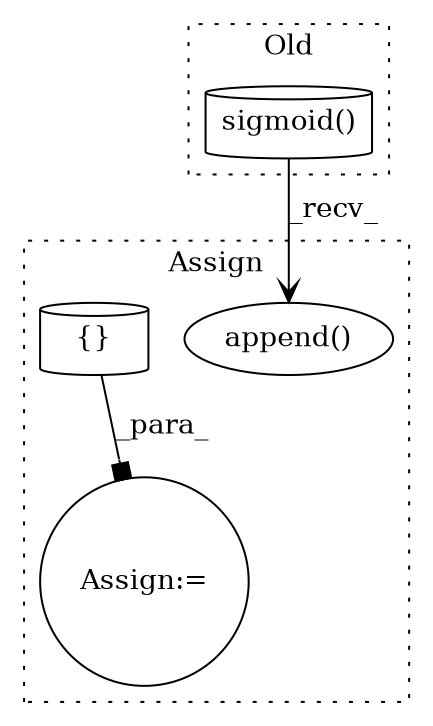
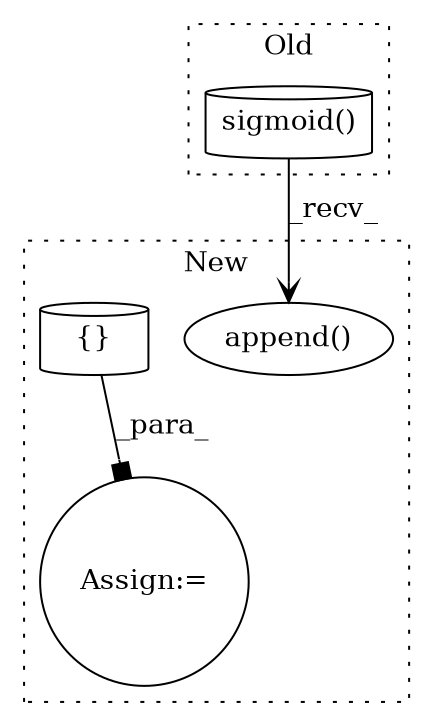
cluster "Assign": label "Assign" -> "New"
